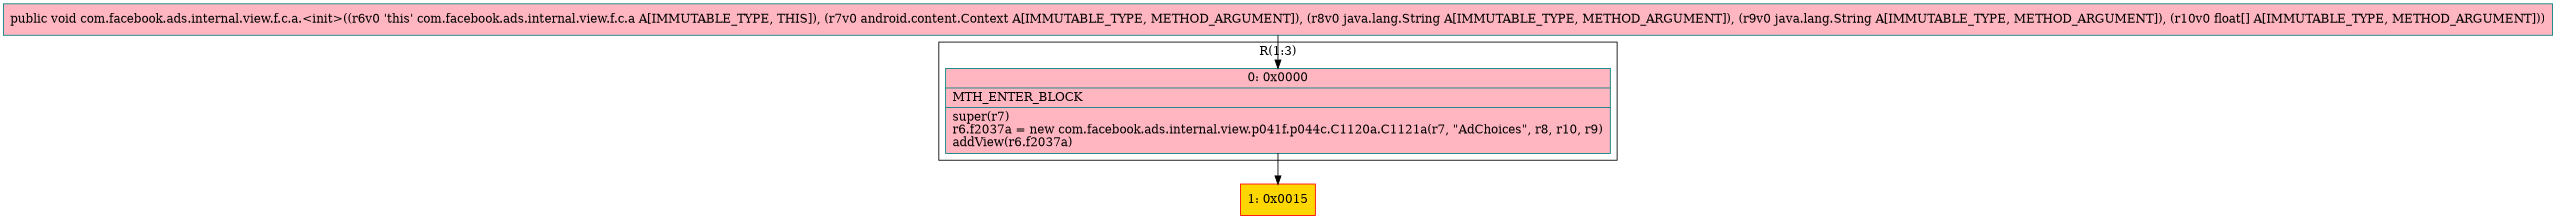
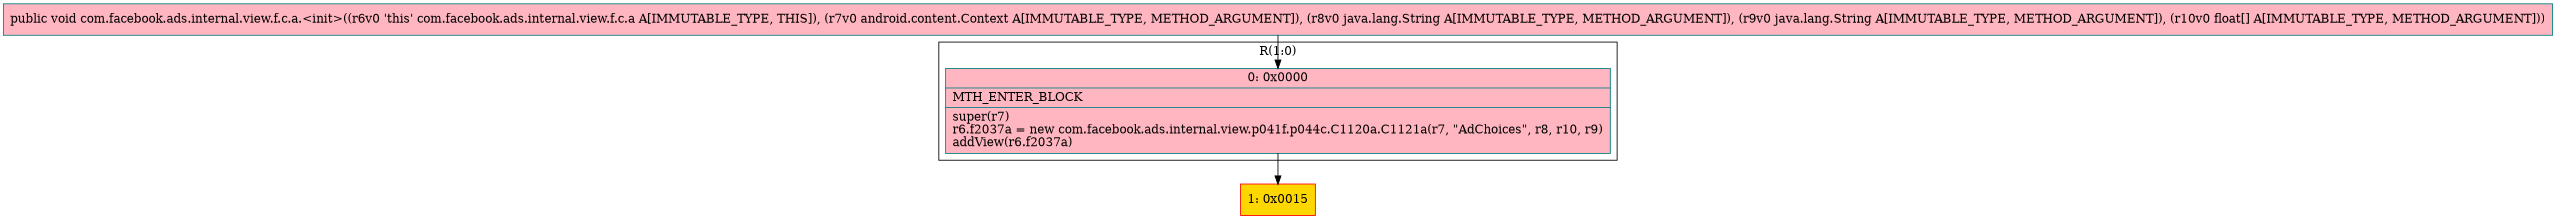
cluster "R(1:3)": label "R(1:3)" -> "R(1:0)"
